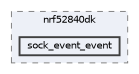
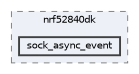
node "sock_event_event": label "sock_event_event" -> "sock_async_event"
